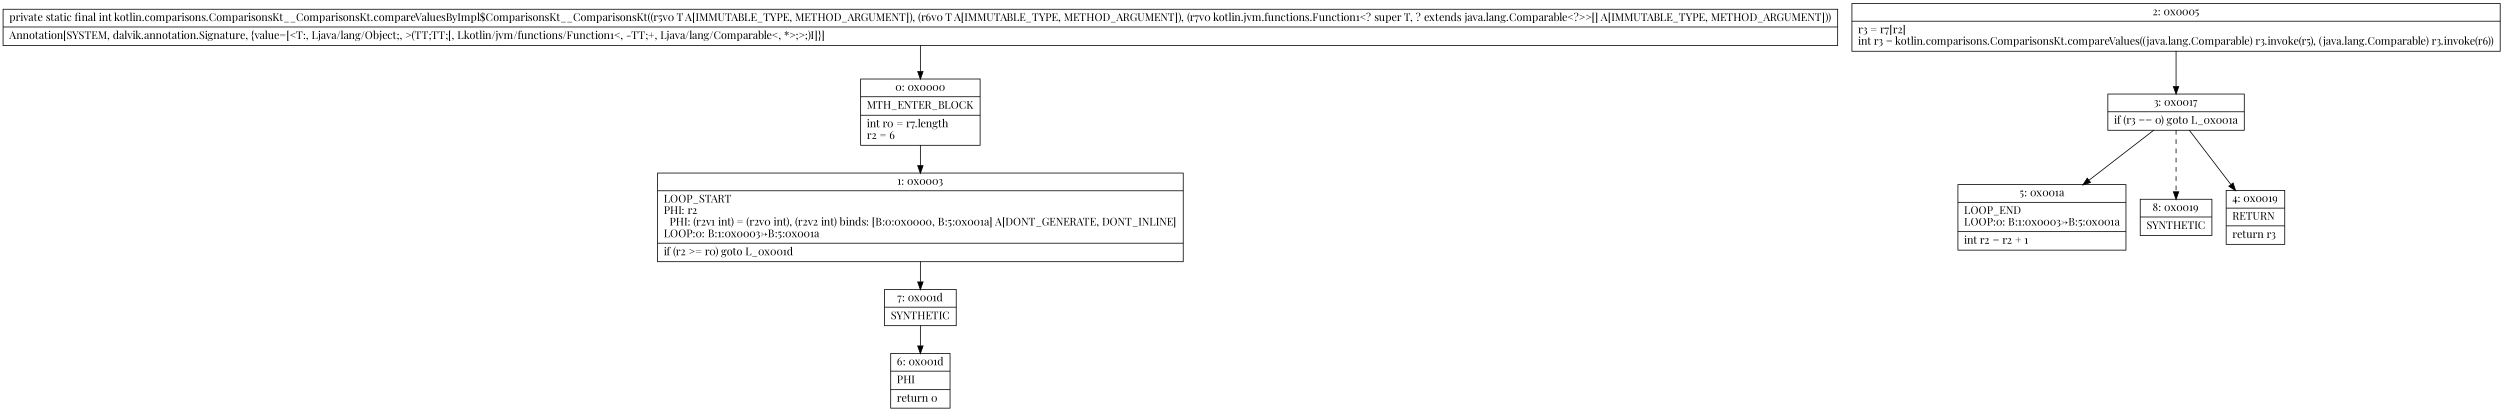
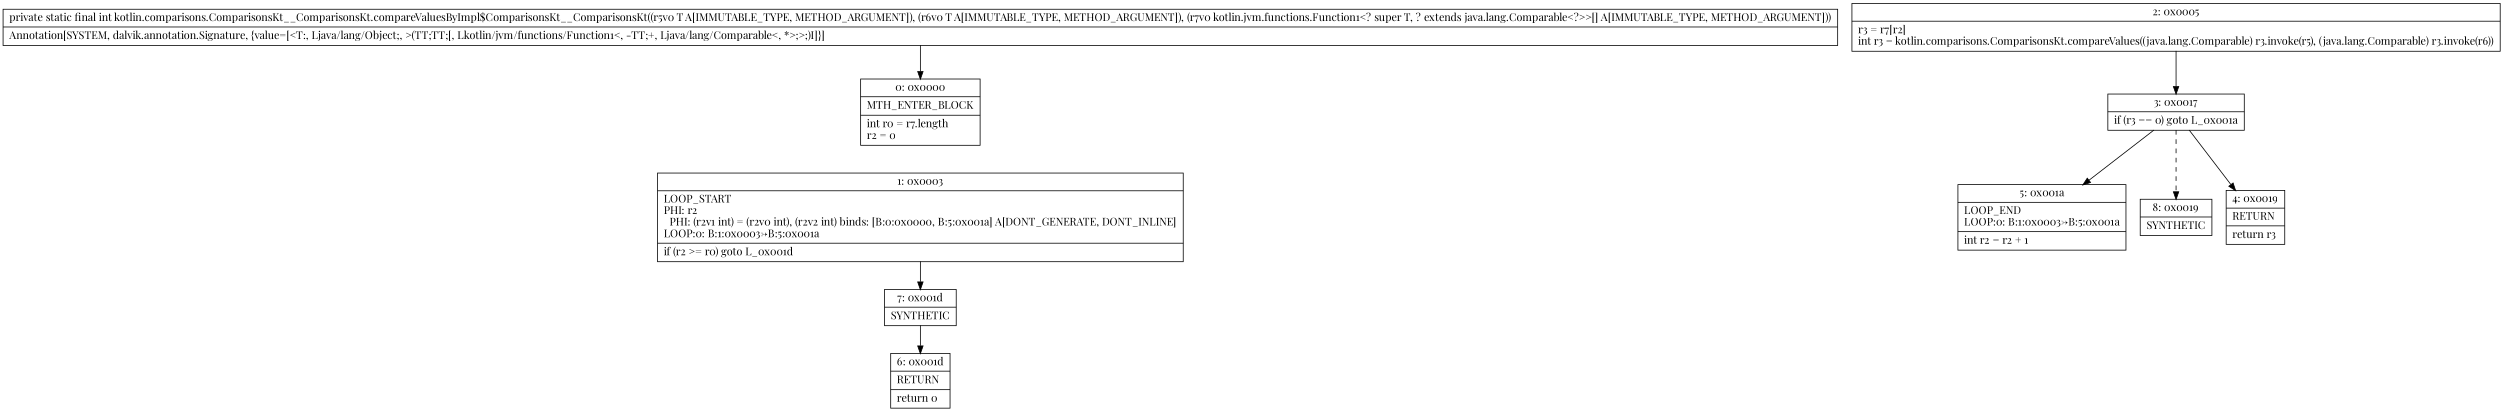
node "0: 0x0000": text "r2 = 6" -> "r2 = 0"
edge "0: 0x0000" -> "1: 0x0003": removed
node "6: 0x001d": text "PHI" -> "RETURN"
